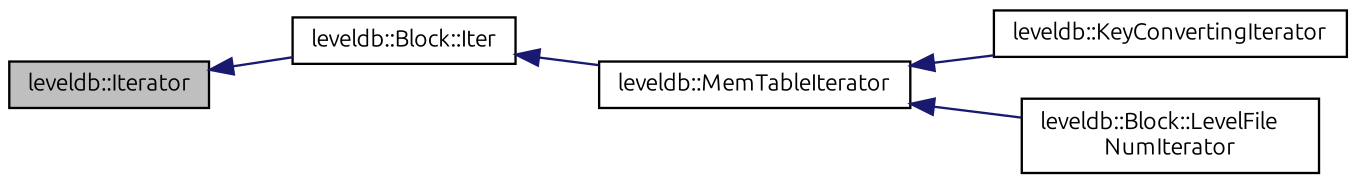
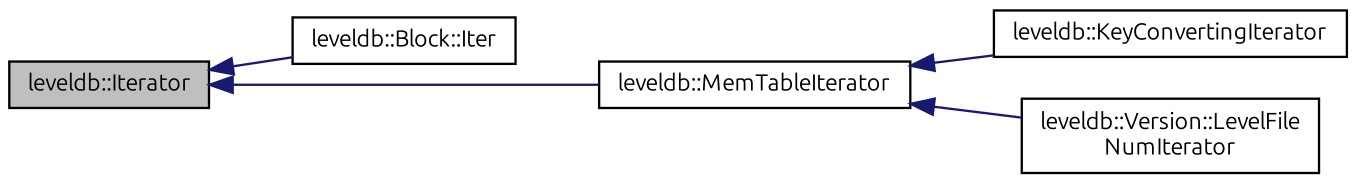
edge "leveldb::MemTableIterator" -> "leveldb::Block::Iter": now "leveldb::MemTableIterator" -> "leveldb::Iterator"
node "leveldb::Block::LevelFile NumIterator": label "leveldb::Block::LevelFile NumIterator" -> "leveldb::Version::LevelFile NumIterator"
